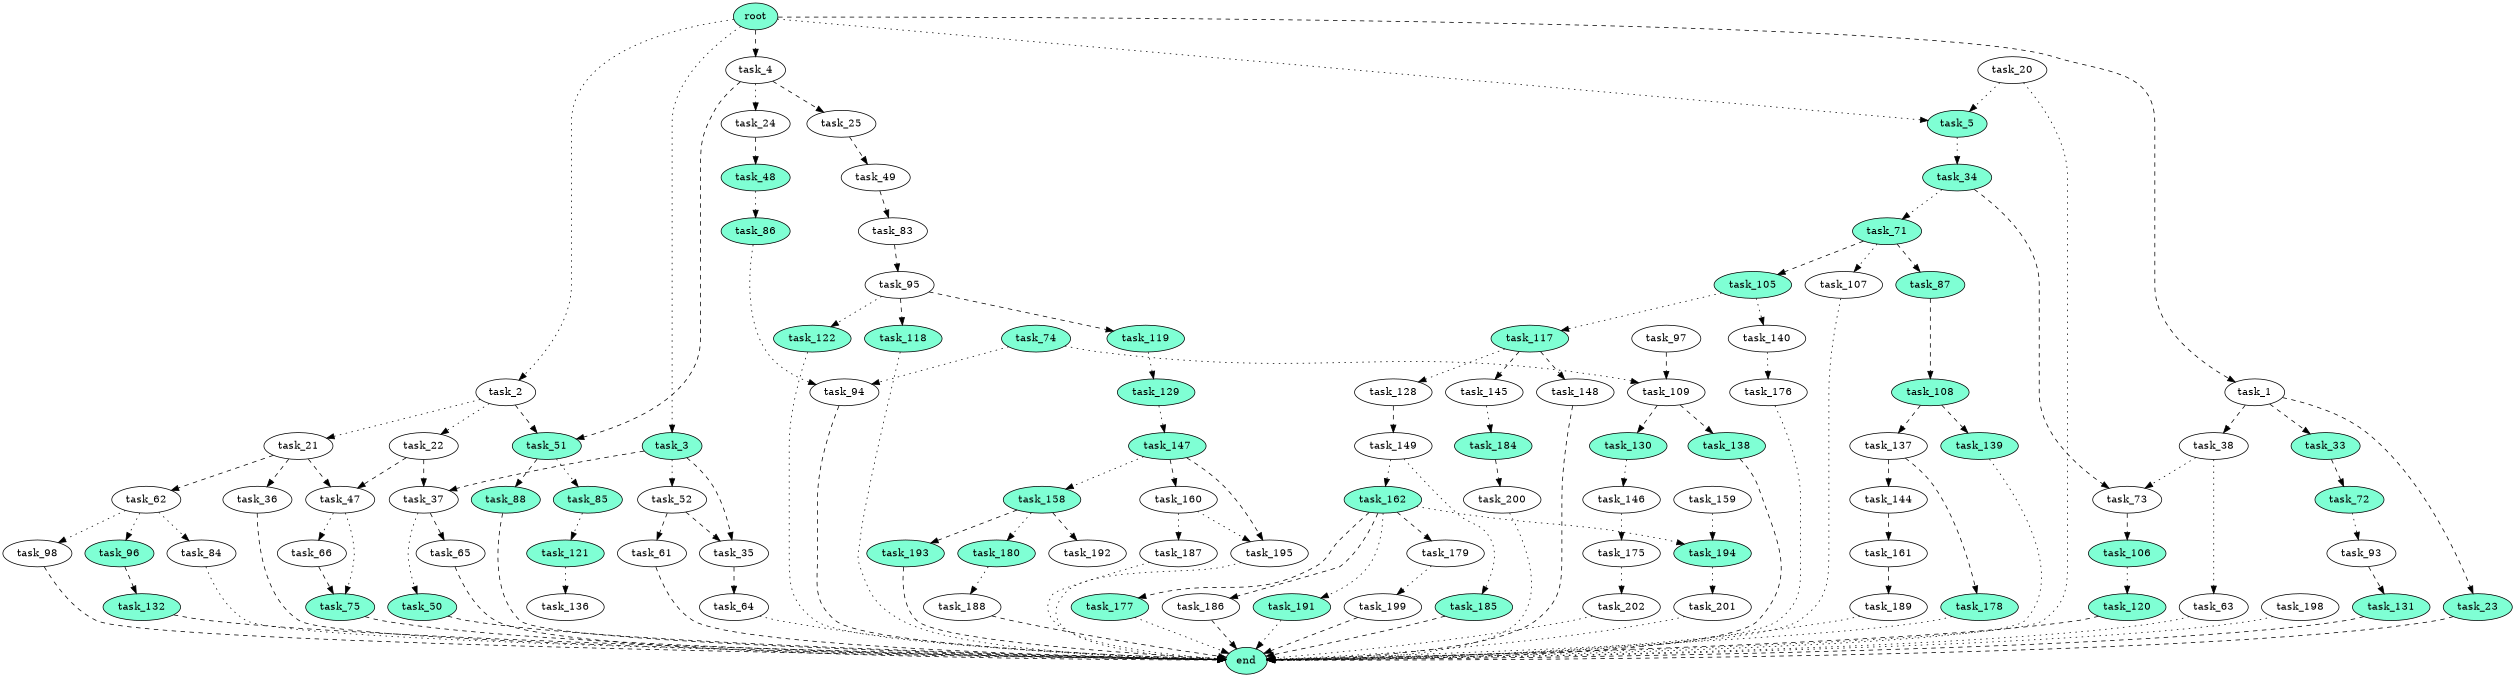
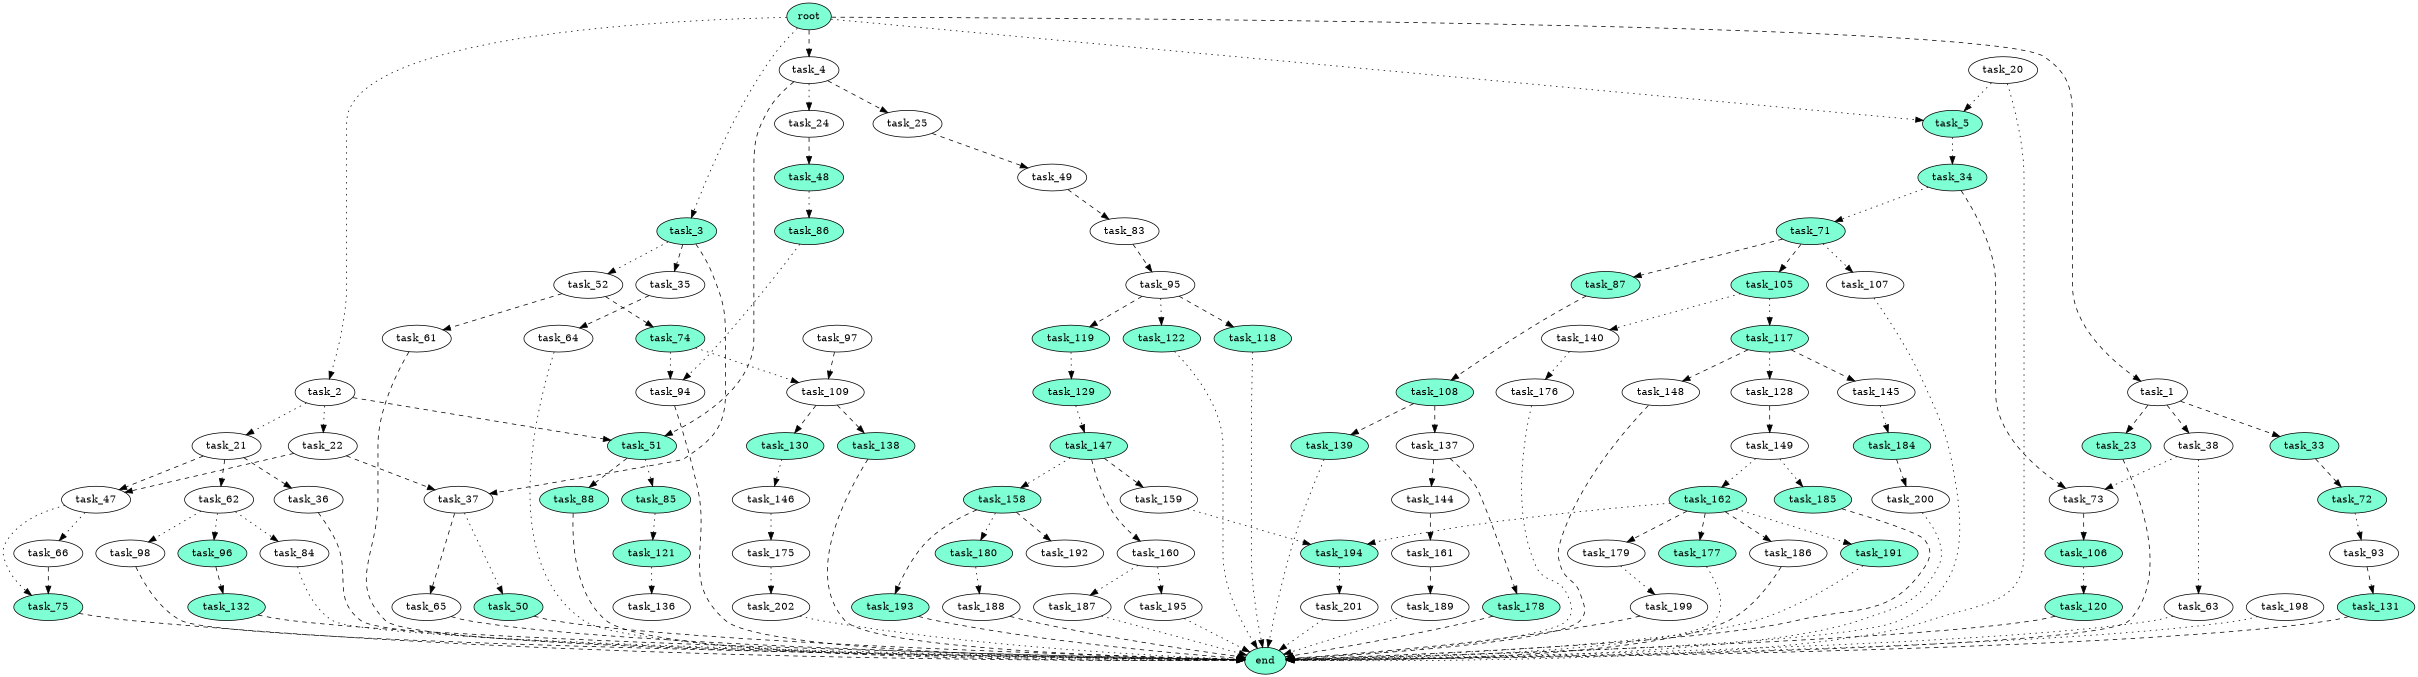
edge "task_147" -> "task_195": now "task_147" -> "task_159"
edge "task_52" -> "task_35": now "task_52" -> "task_74"
edge "task_178" -> "end": style dotted -> dashed
